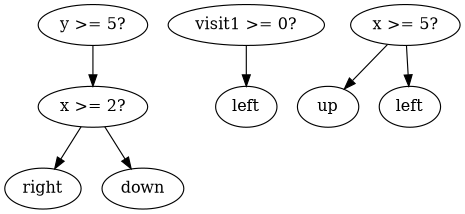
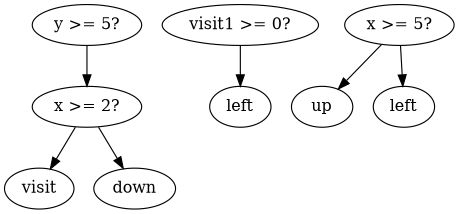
node "right": label "right" -> "visit"
